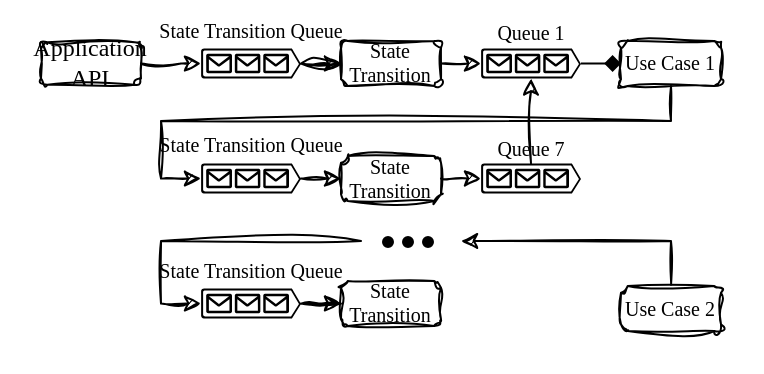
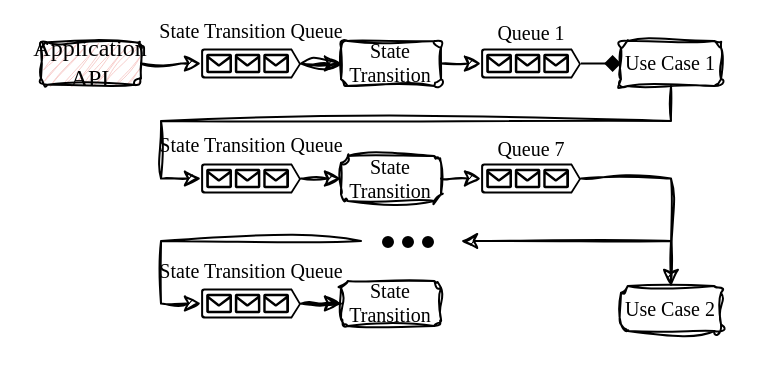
node "Application API": fillcolor #ffffff -> #f8cecc
edge "Queue 7" -> "Queue 1": now "Queue 7" -> "Use Case 2"
